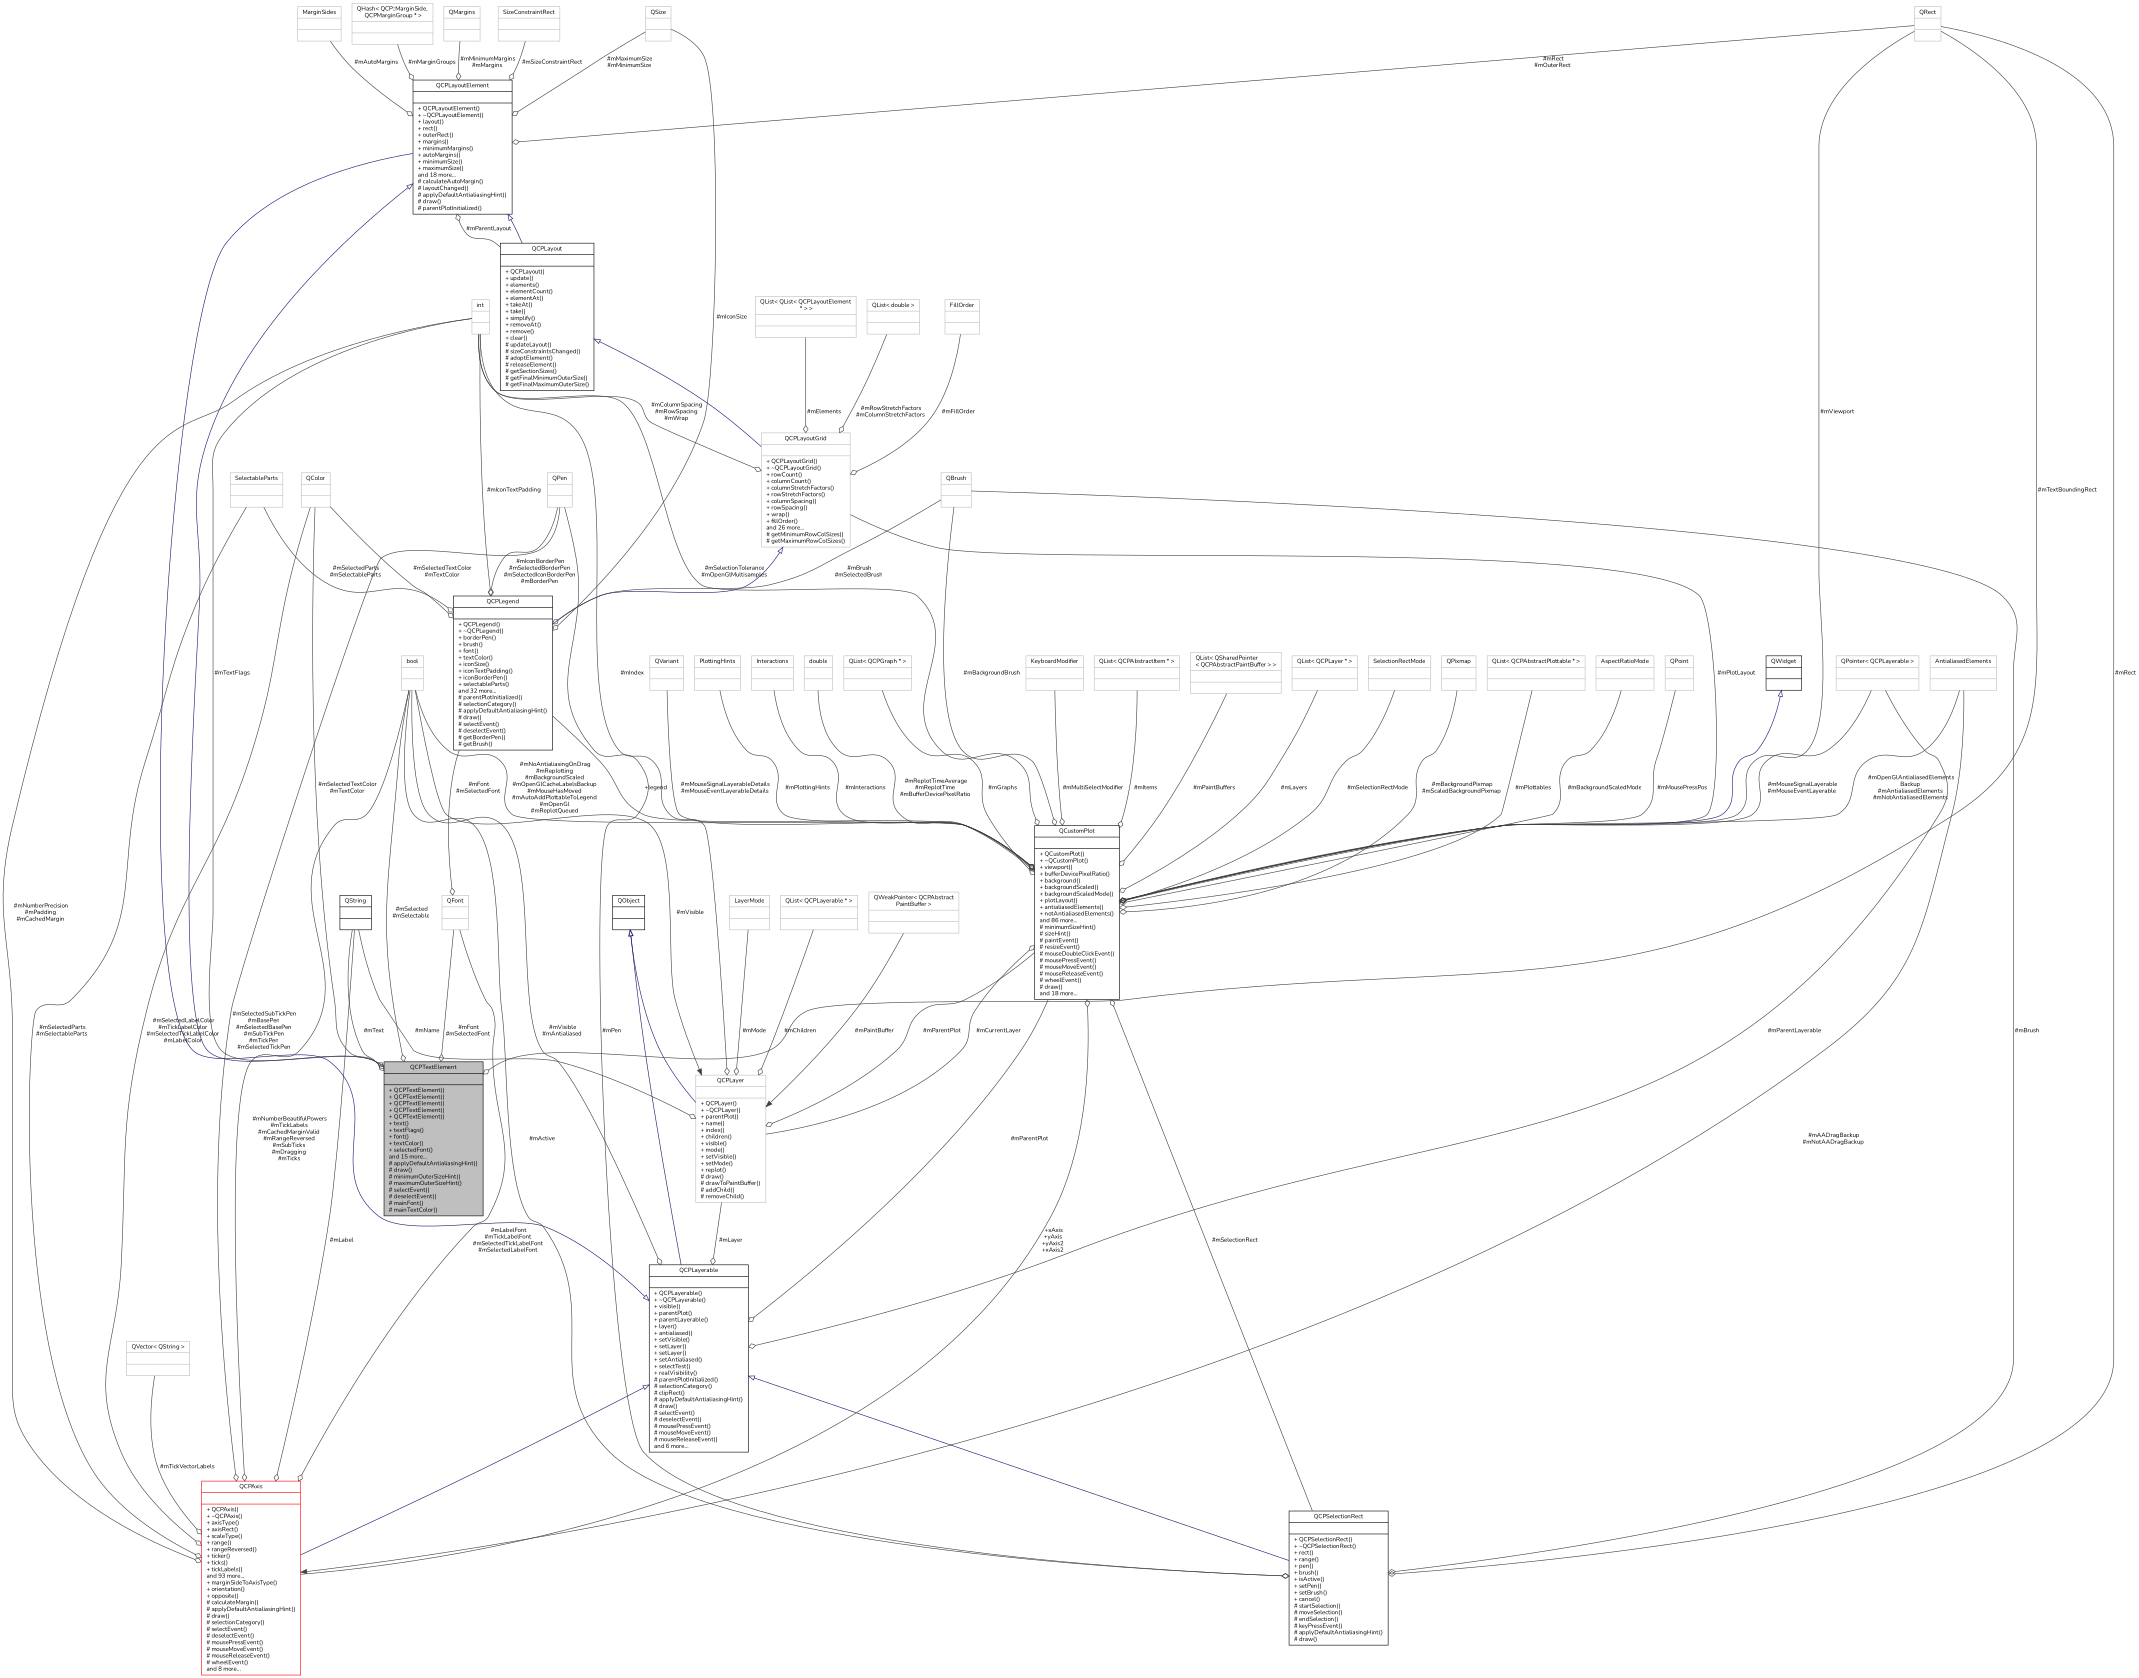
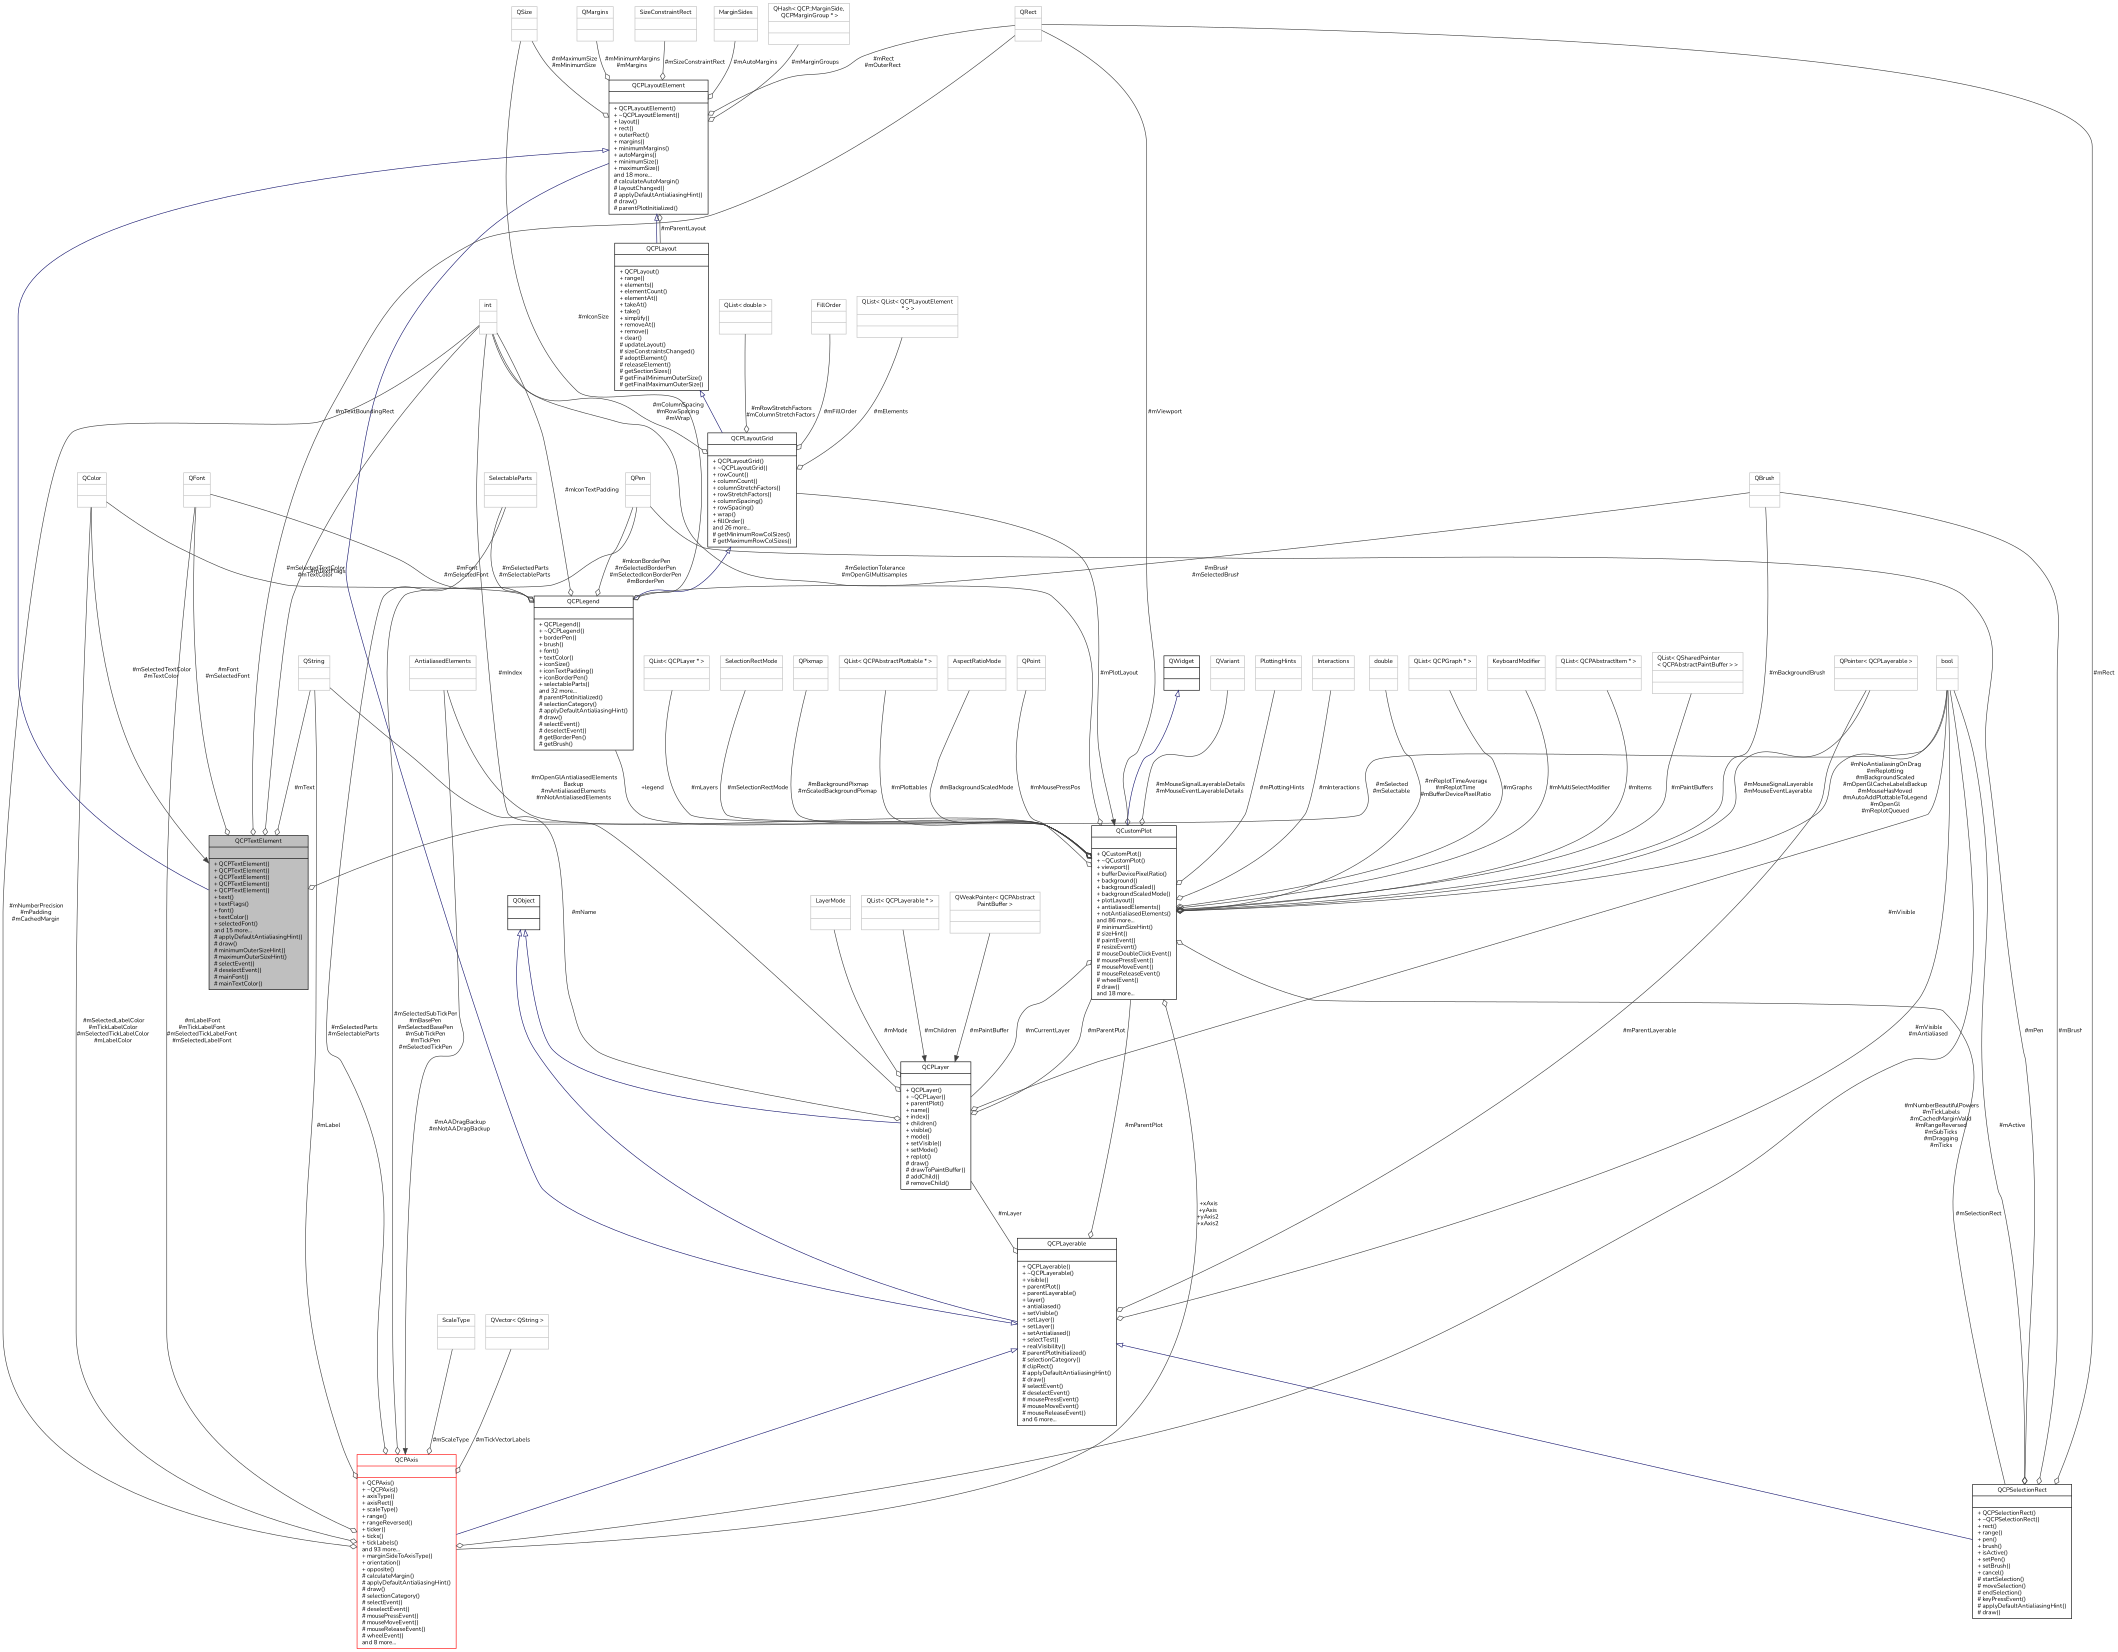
node "QCPLayout": text "+ update()" -> "+ range()"
node "QCPLayoutGrid": color grey75 -> black
edge "QCPLayoutGrid" -> "QCustomPlot": arrowhead odiamond -> normal
edge "QColor" -> "QCPTextElement": arrowhead odiamond -> normal
edge "QCPLegend" -> "QFont": reversed
edge "bool" -> "QCPLayer": arrowhead normal -> odiamond
node "QString": color black -> grey75
edge "QList< QCPLayerable * >" -> "QCPLayer": arrowhead odiamond -> normal
node "QCPLayer": color grey75 -> black
node "ScaleType": added
